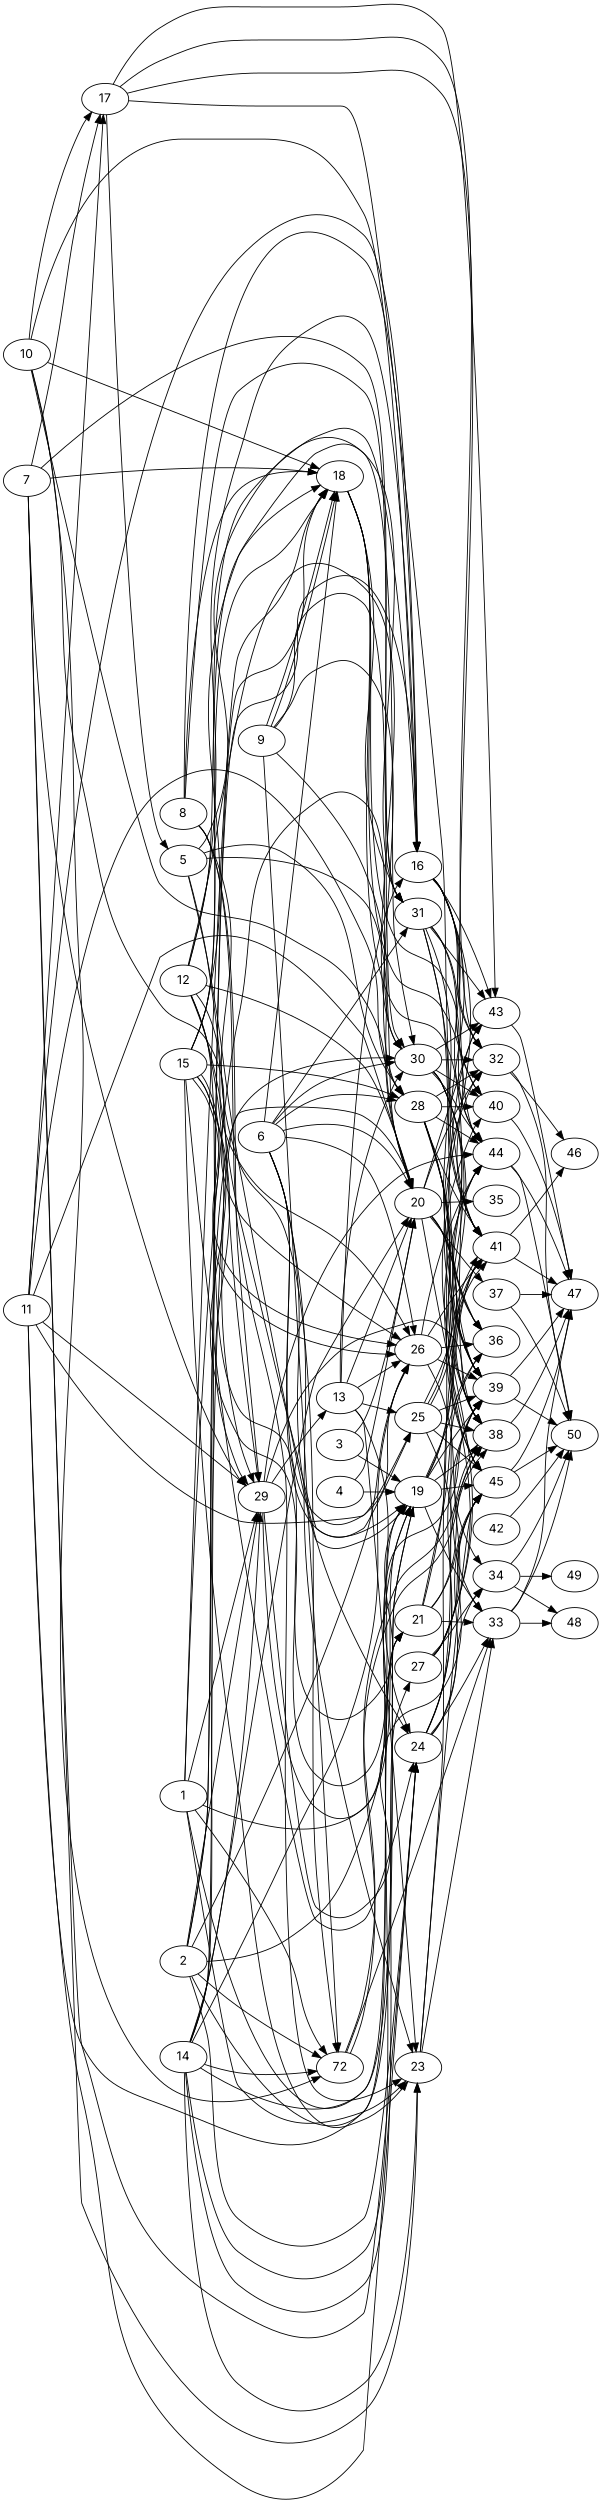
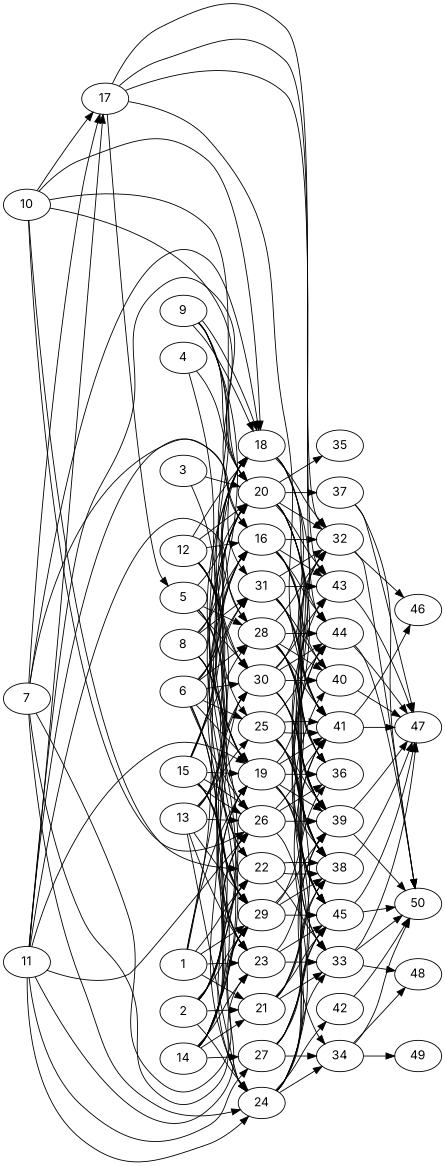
edge "18" -> "31": now "18" -> "32"
edge "24" -> "42": added
edge "11" -> "27": added
edge "26" -> "44": removed
edge "29" -> "13": reversed
node "72": label "72" -> "22"
